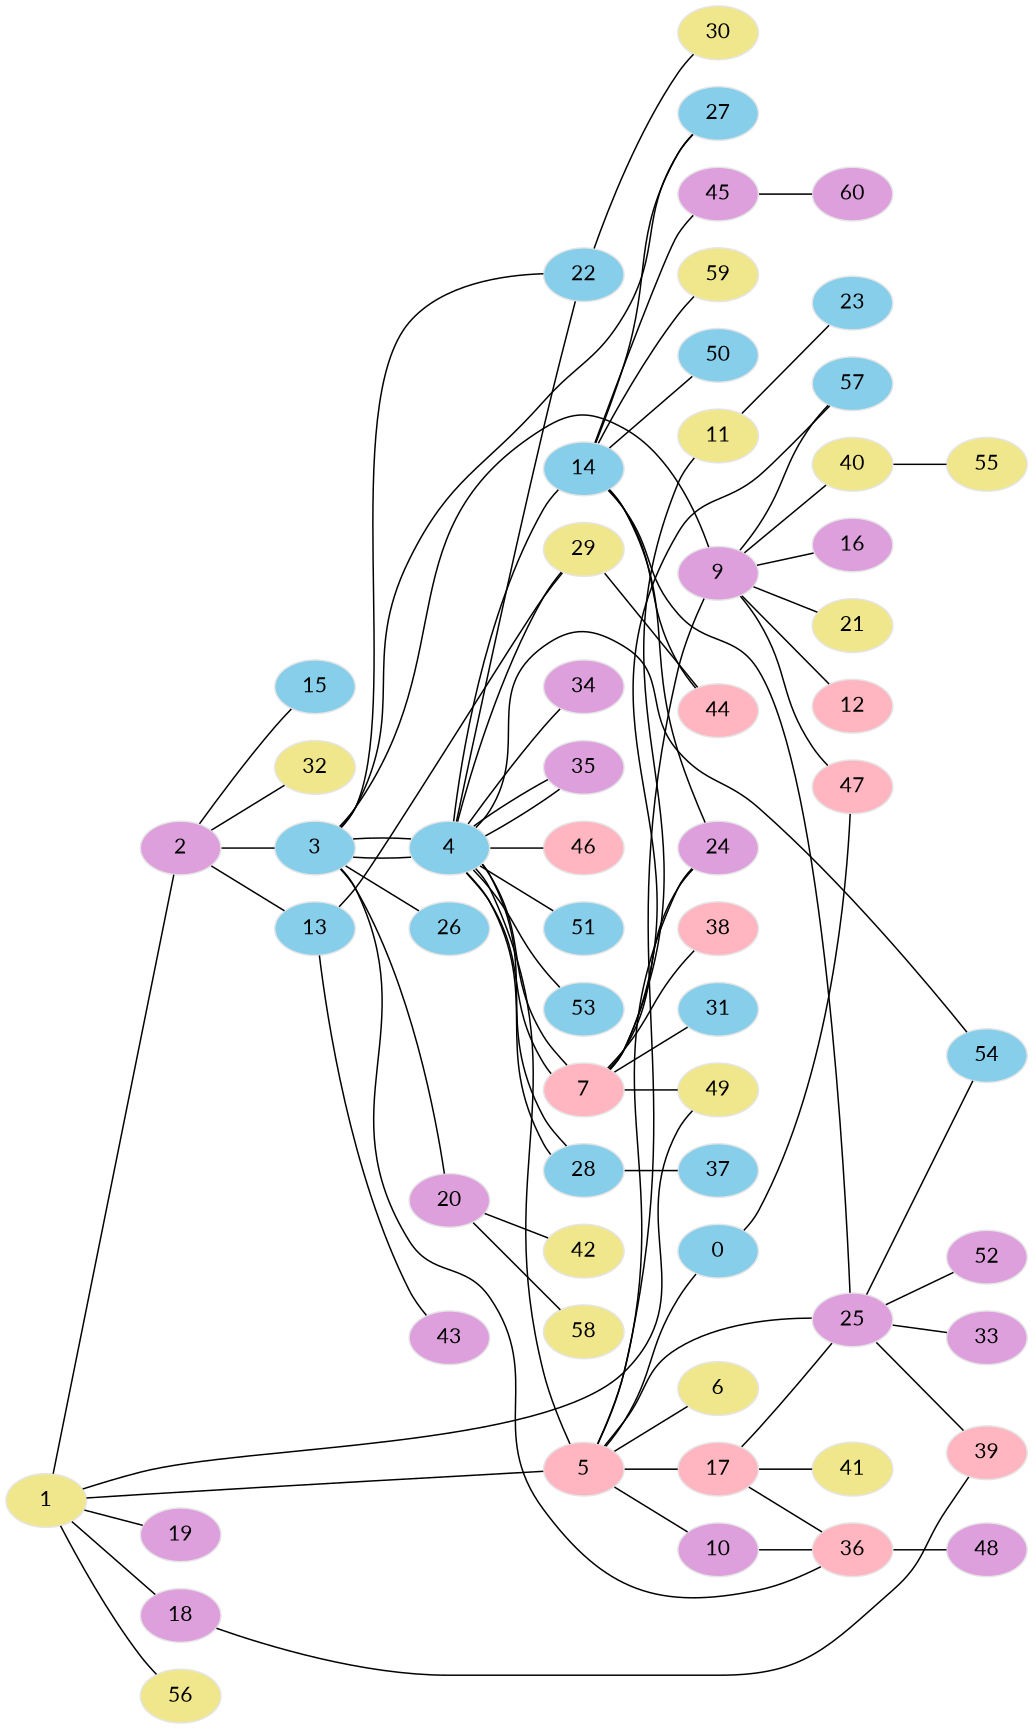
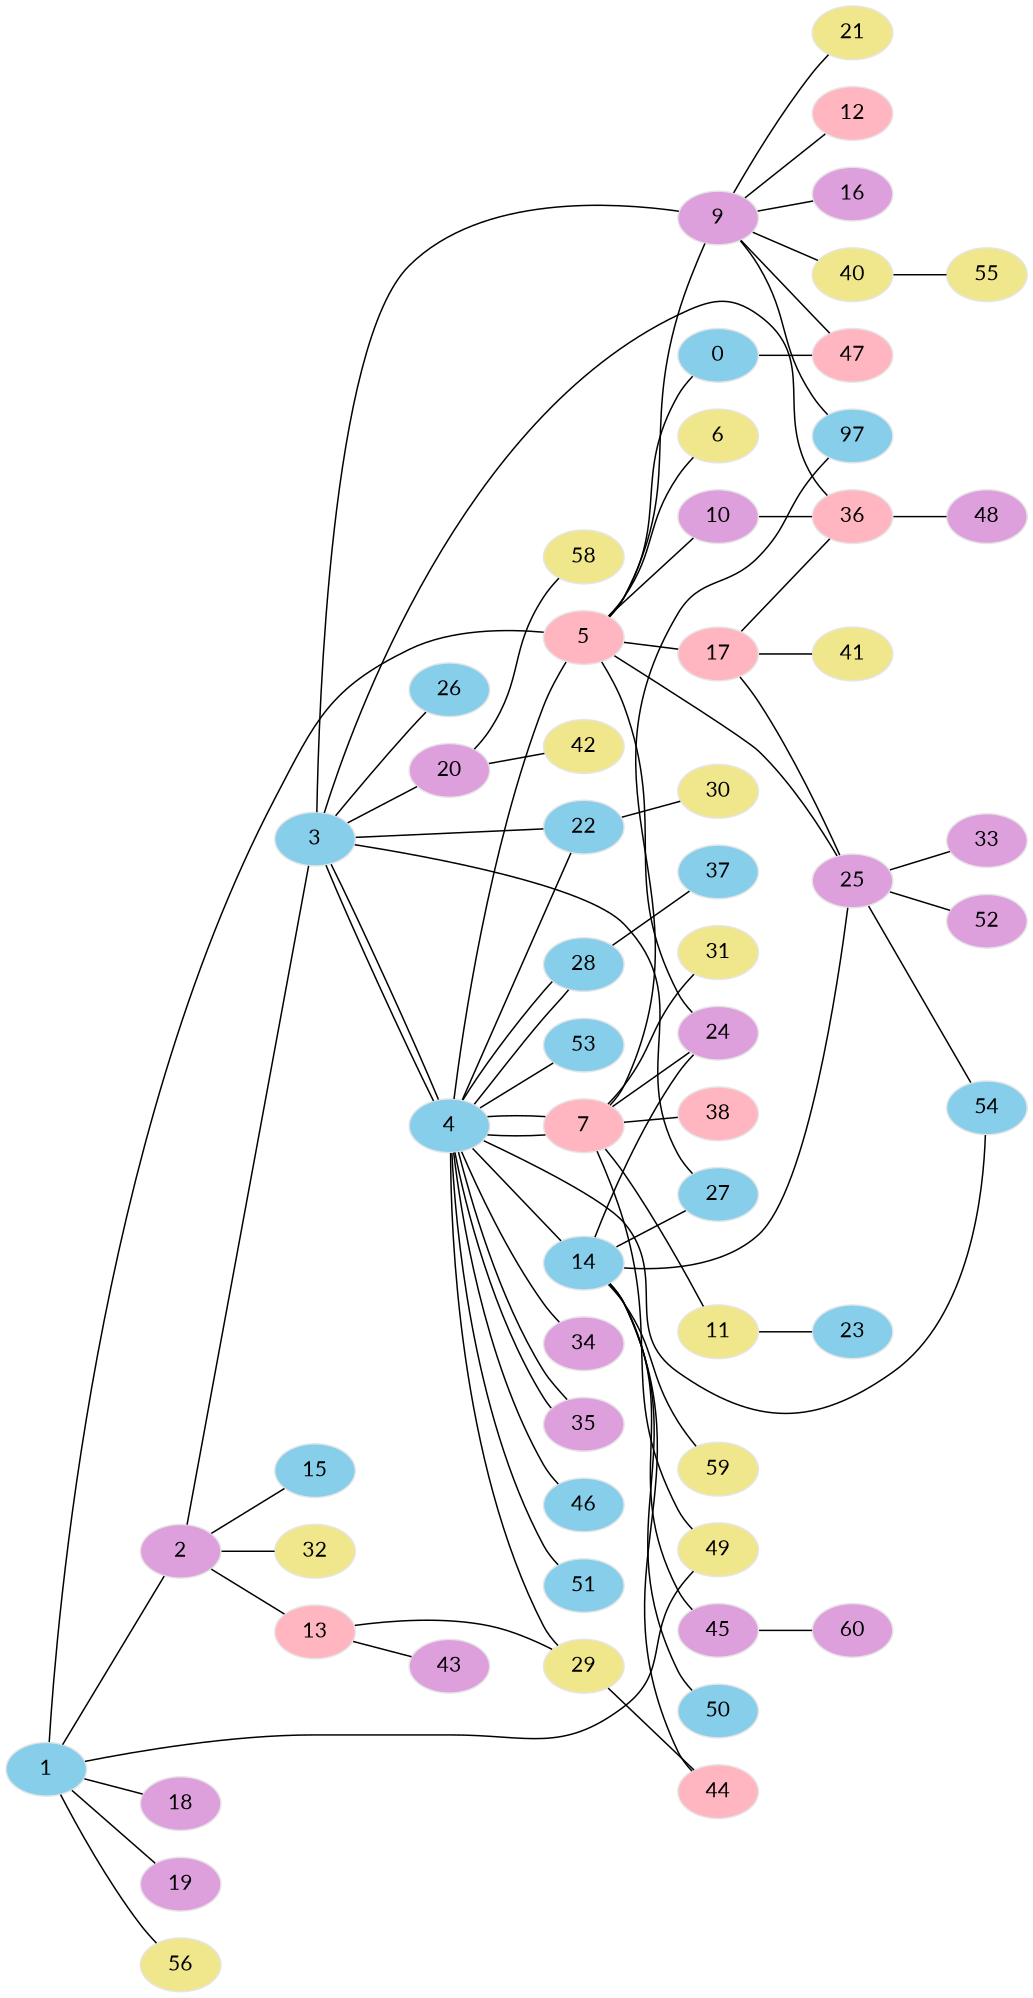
node "57": label "57" -> "97"
node "46": fillcolor lightpink -> skyblue
node "13": fillcolor skyblue -> lightpink
node "31": fillcolor skyblue -> khaki
node "39": removed
node "1": fillcolor khaki -> skyblue
